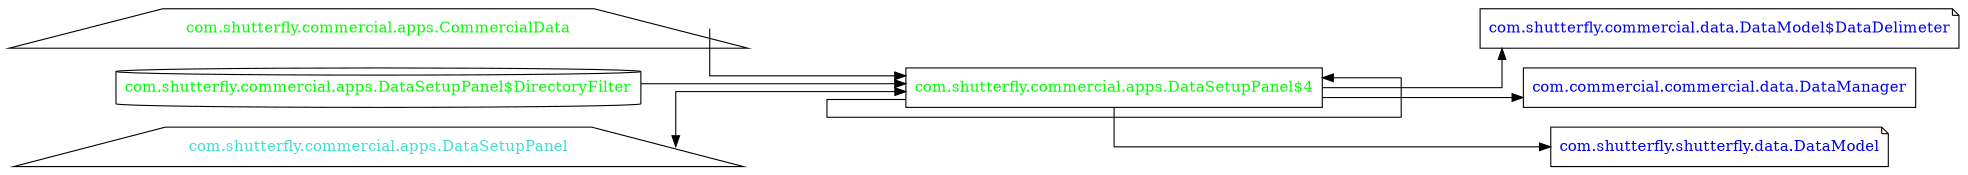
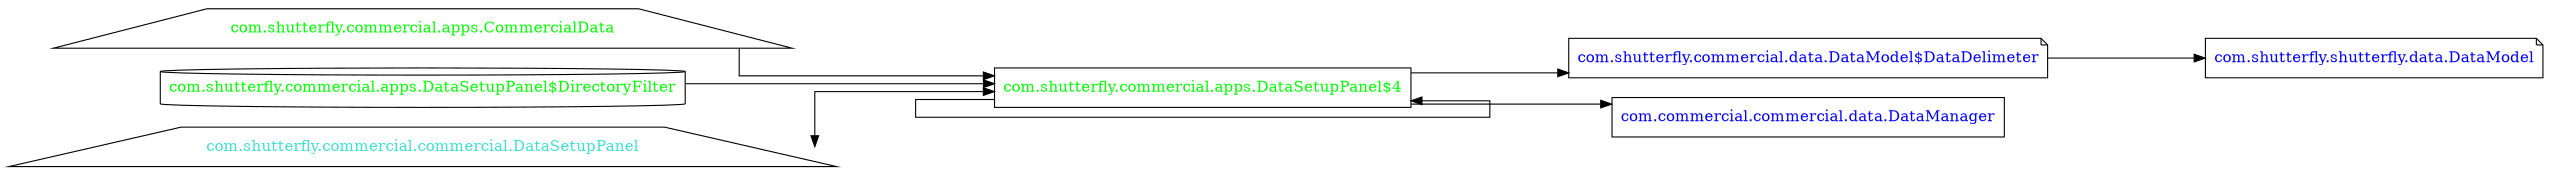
node "com.shutterfly.commercial.apps.DataSetupPanel": label "com.shutterfly.commercial.apps.DataSetupPanel" -> "com.shutterfly.commercial.commercial.DataSetupPanel"
edge "com.shutterfly.commercial.apps.DataSetupPanel$4" -> "com.shutterfly.shutterfly.data.DataModel": now "com.shutterfly.commercial.data.DataModel$DataDelimeter" -> "com.shutterfly.shutterfly.data.DataModel"
